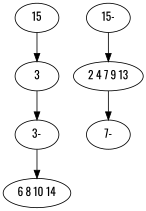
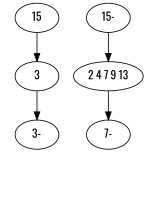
node "6 8 10 14": removed
